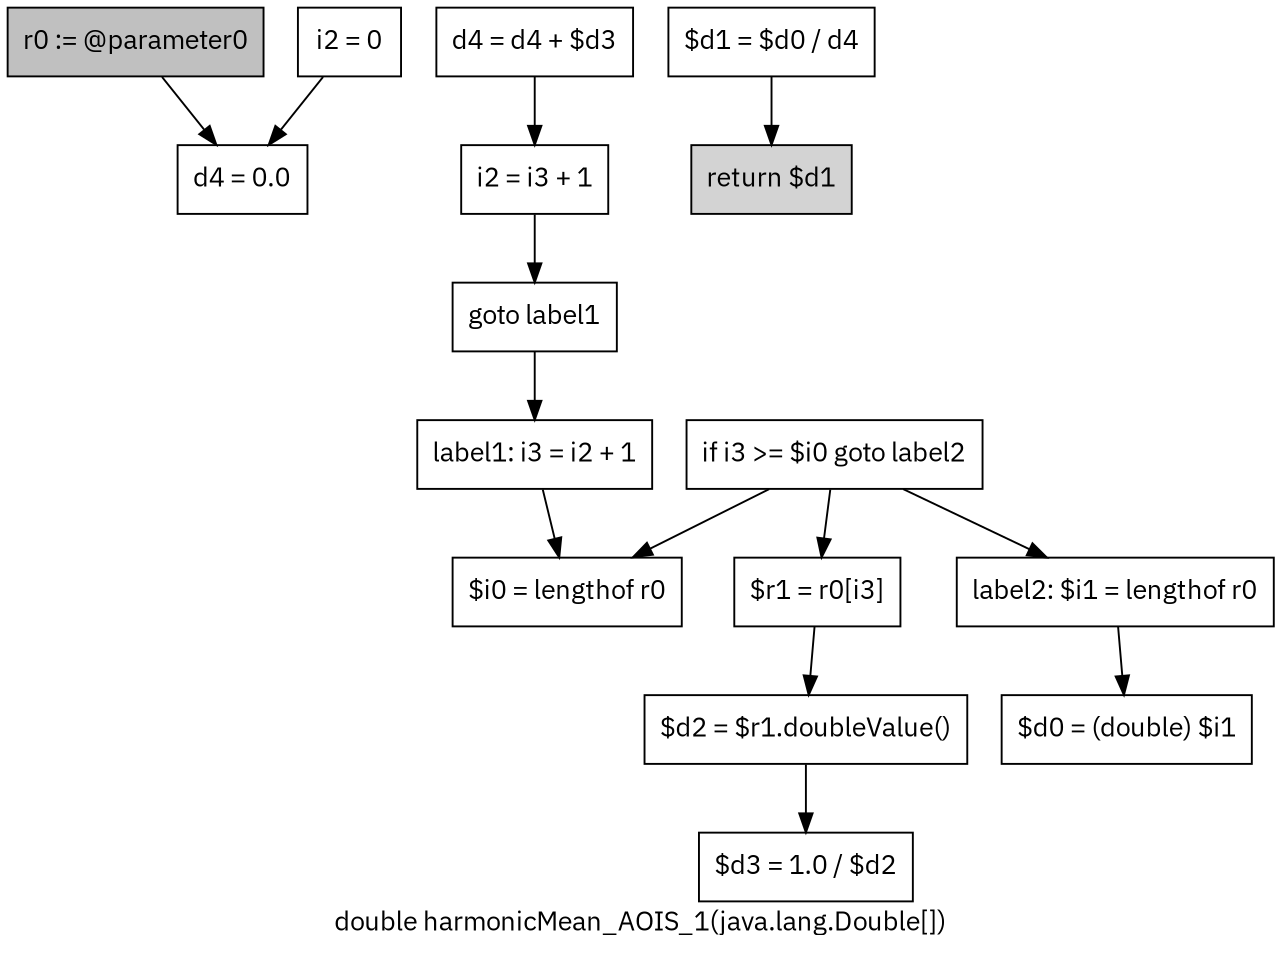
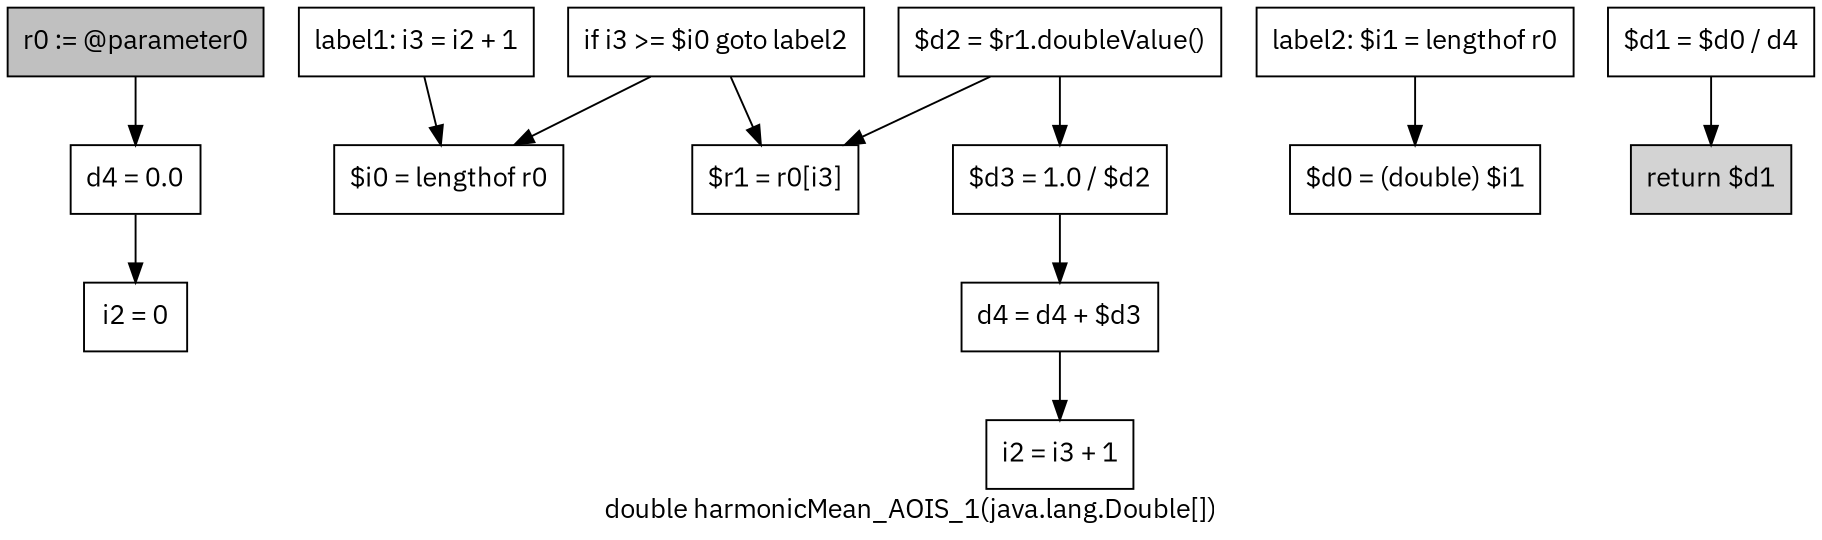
edge "i2 = 0" -> "d4 = 0.0": reversed
edge "$d3 = 1.0 / $d2" -> "d4 = d4 + $d3": added
node "goto label1": removed
edge "if i3 >= $i0 goto label2" -> "label2: $i1 = lengthof r0": removed
edge "$r1 = r0[i3]" -> "$d2 = $r1.doubleValue()": reversed
